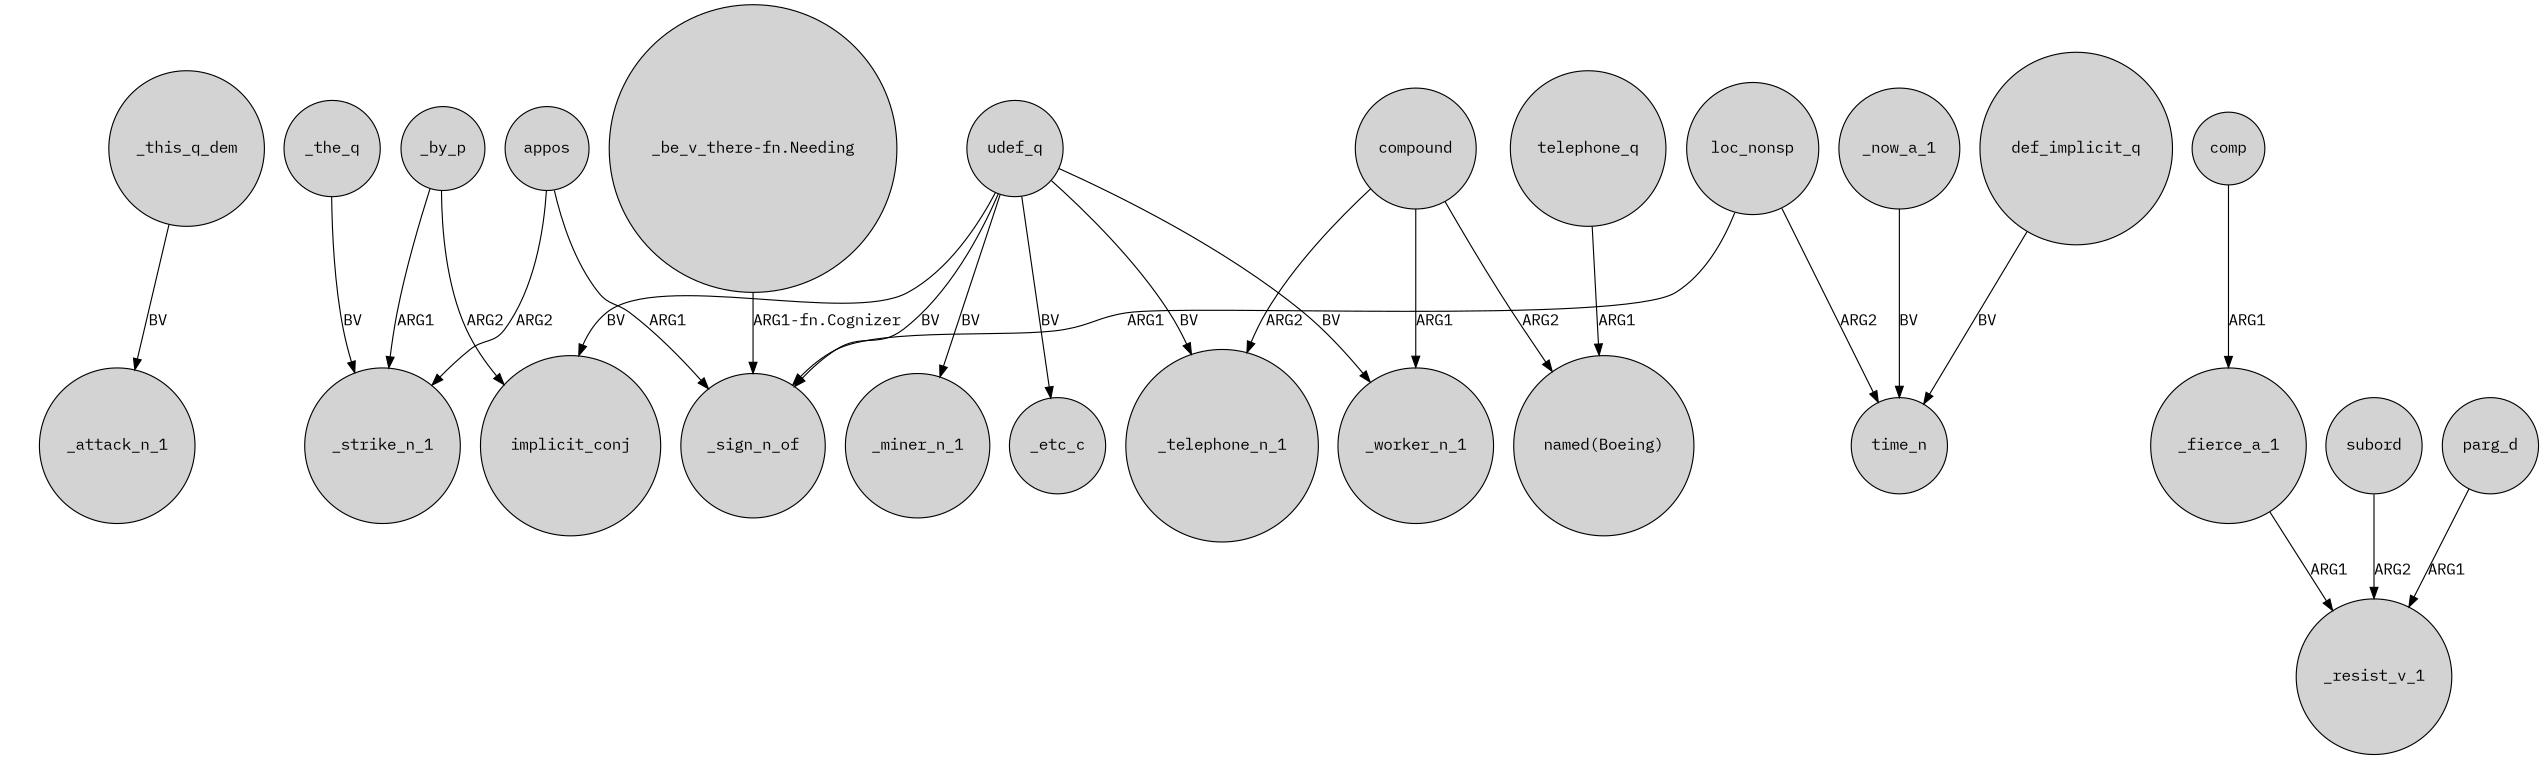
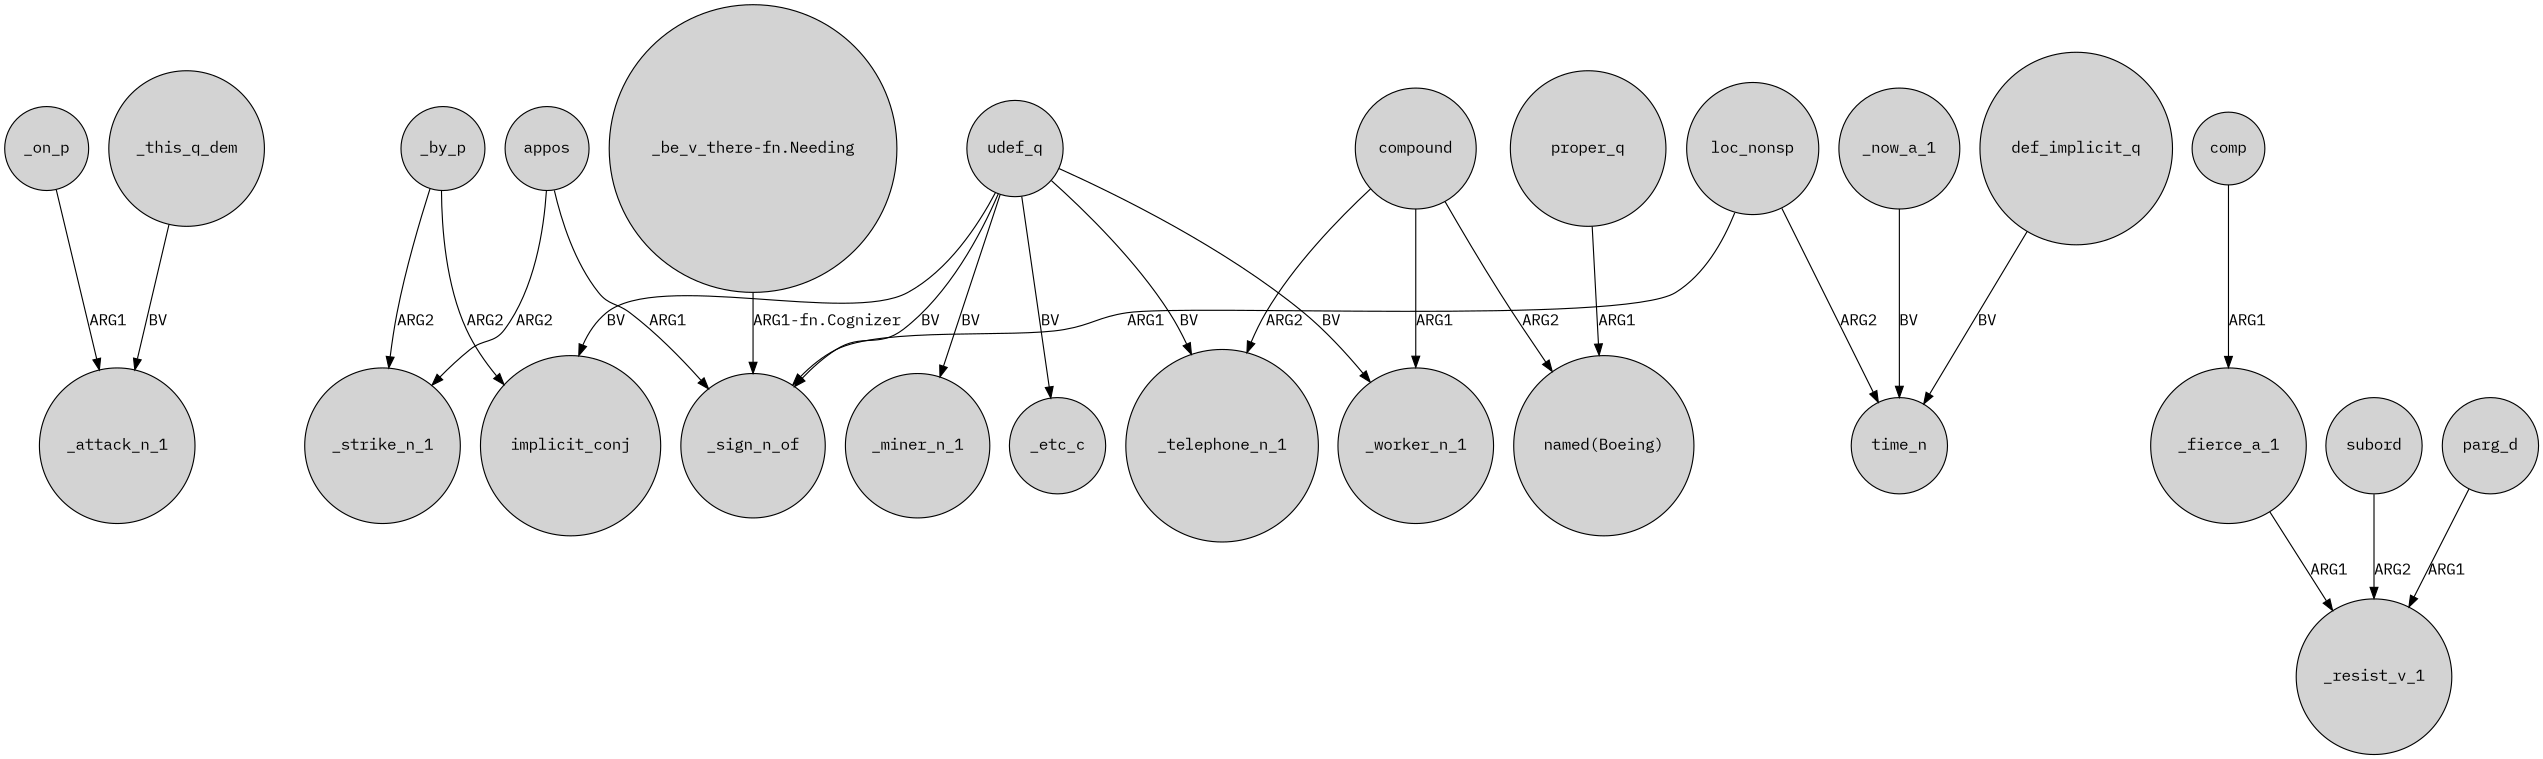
node "_on_p": added
node "_the_q": removed
node "telephone_q": label "telephone_q" -> "proper_q"
edge "_by_p" -> "_strike_n_1": label "ARG1" -> "ARG2"
